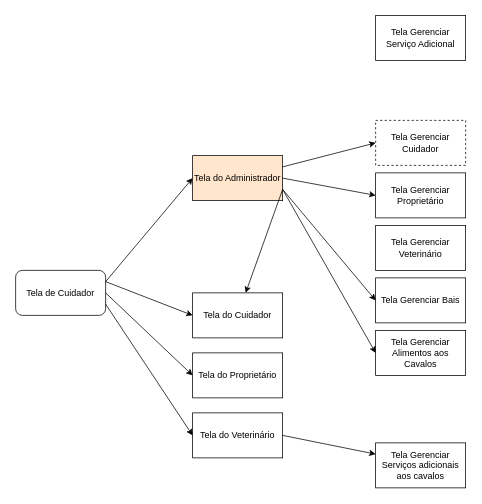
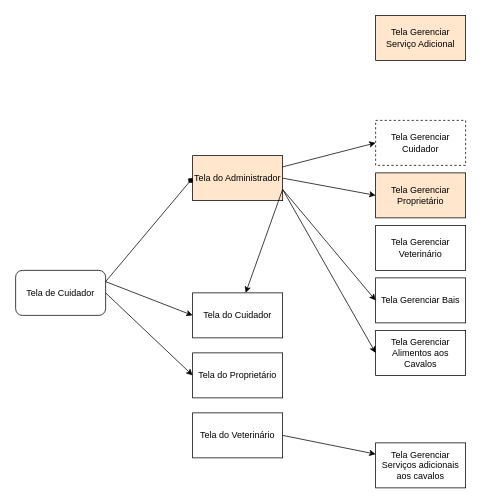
node "Tela Gerenciar Serviço Adicional": fillcolor #ffffff -> #ffe6cc
edge "Tela de Cuidador" -> "Tela do Administrador": arrowhead classic -> diamond
node "Tela Gerenciar Proprietário": fillcolor #ffffff -> #ffe6cc
edge "Tela de Cuidador" -> "Tela do Veterinário": removed
